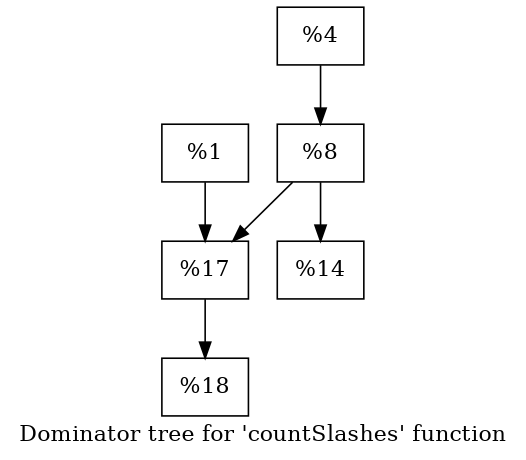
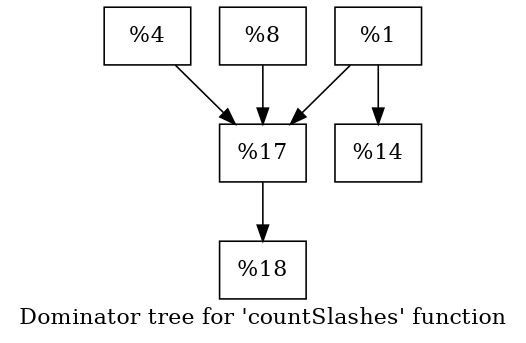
edge "%4" -> "%8": now "%4" -> "%17"
edge "%8" -> "%14": now "%1" -> "%14"
